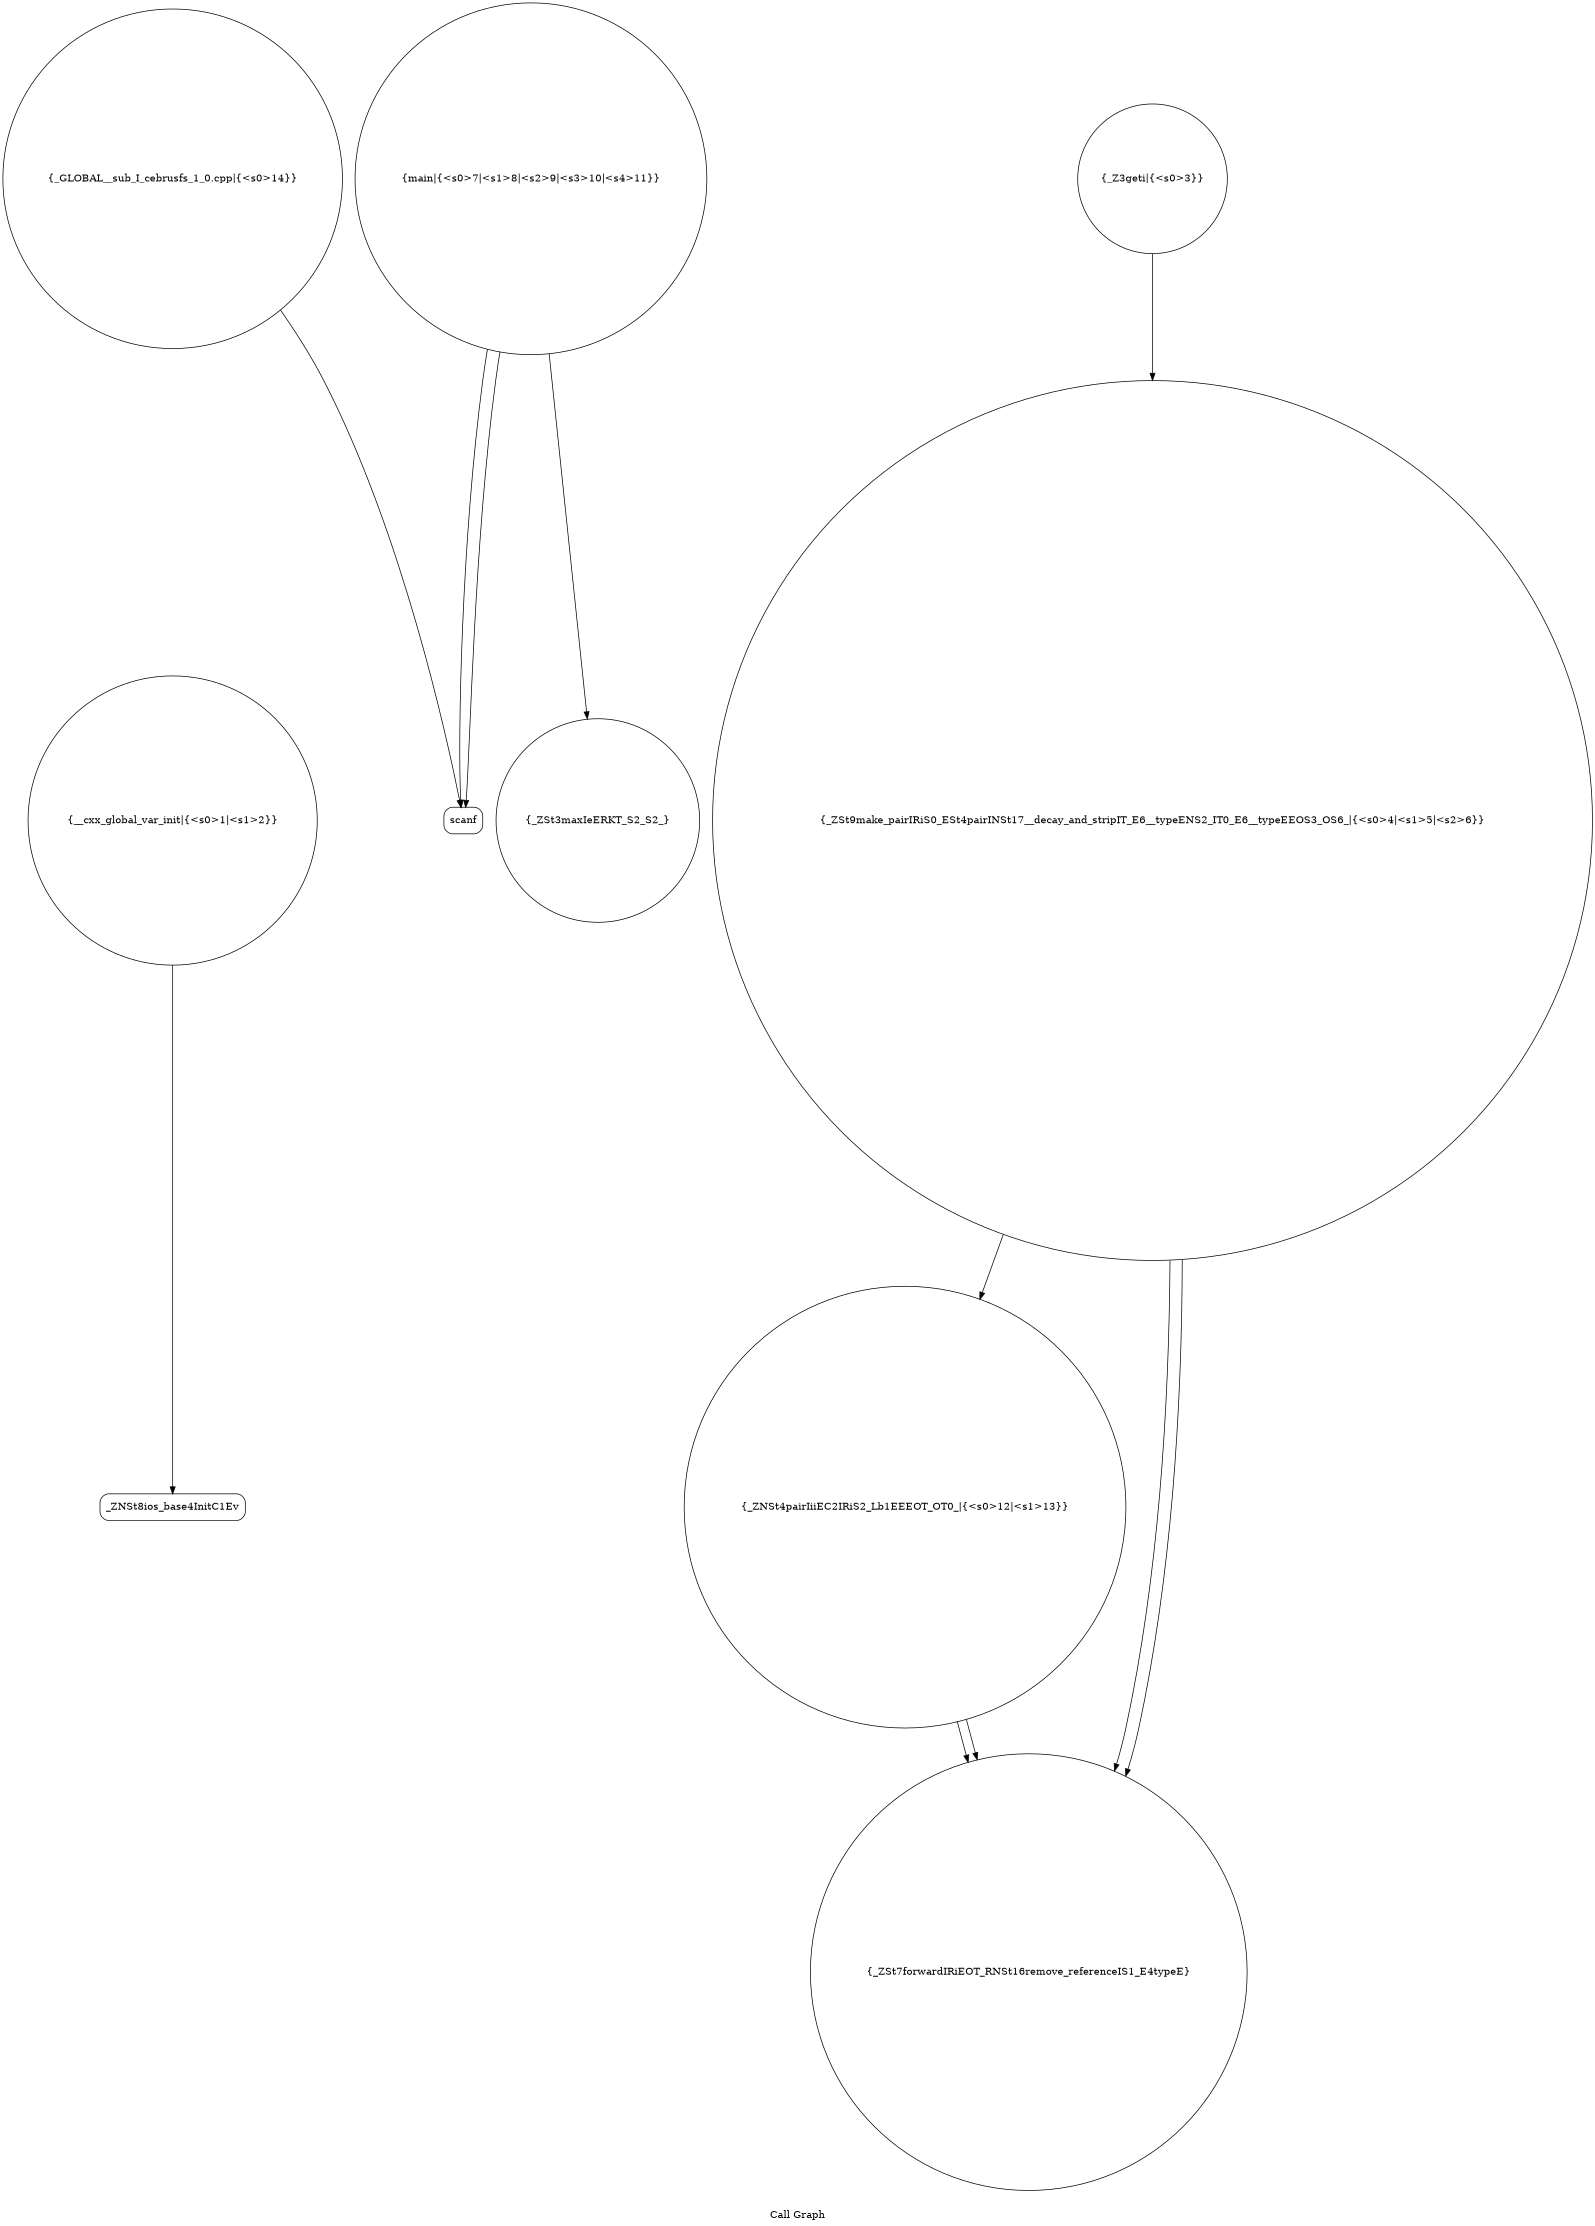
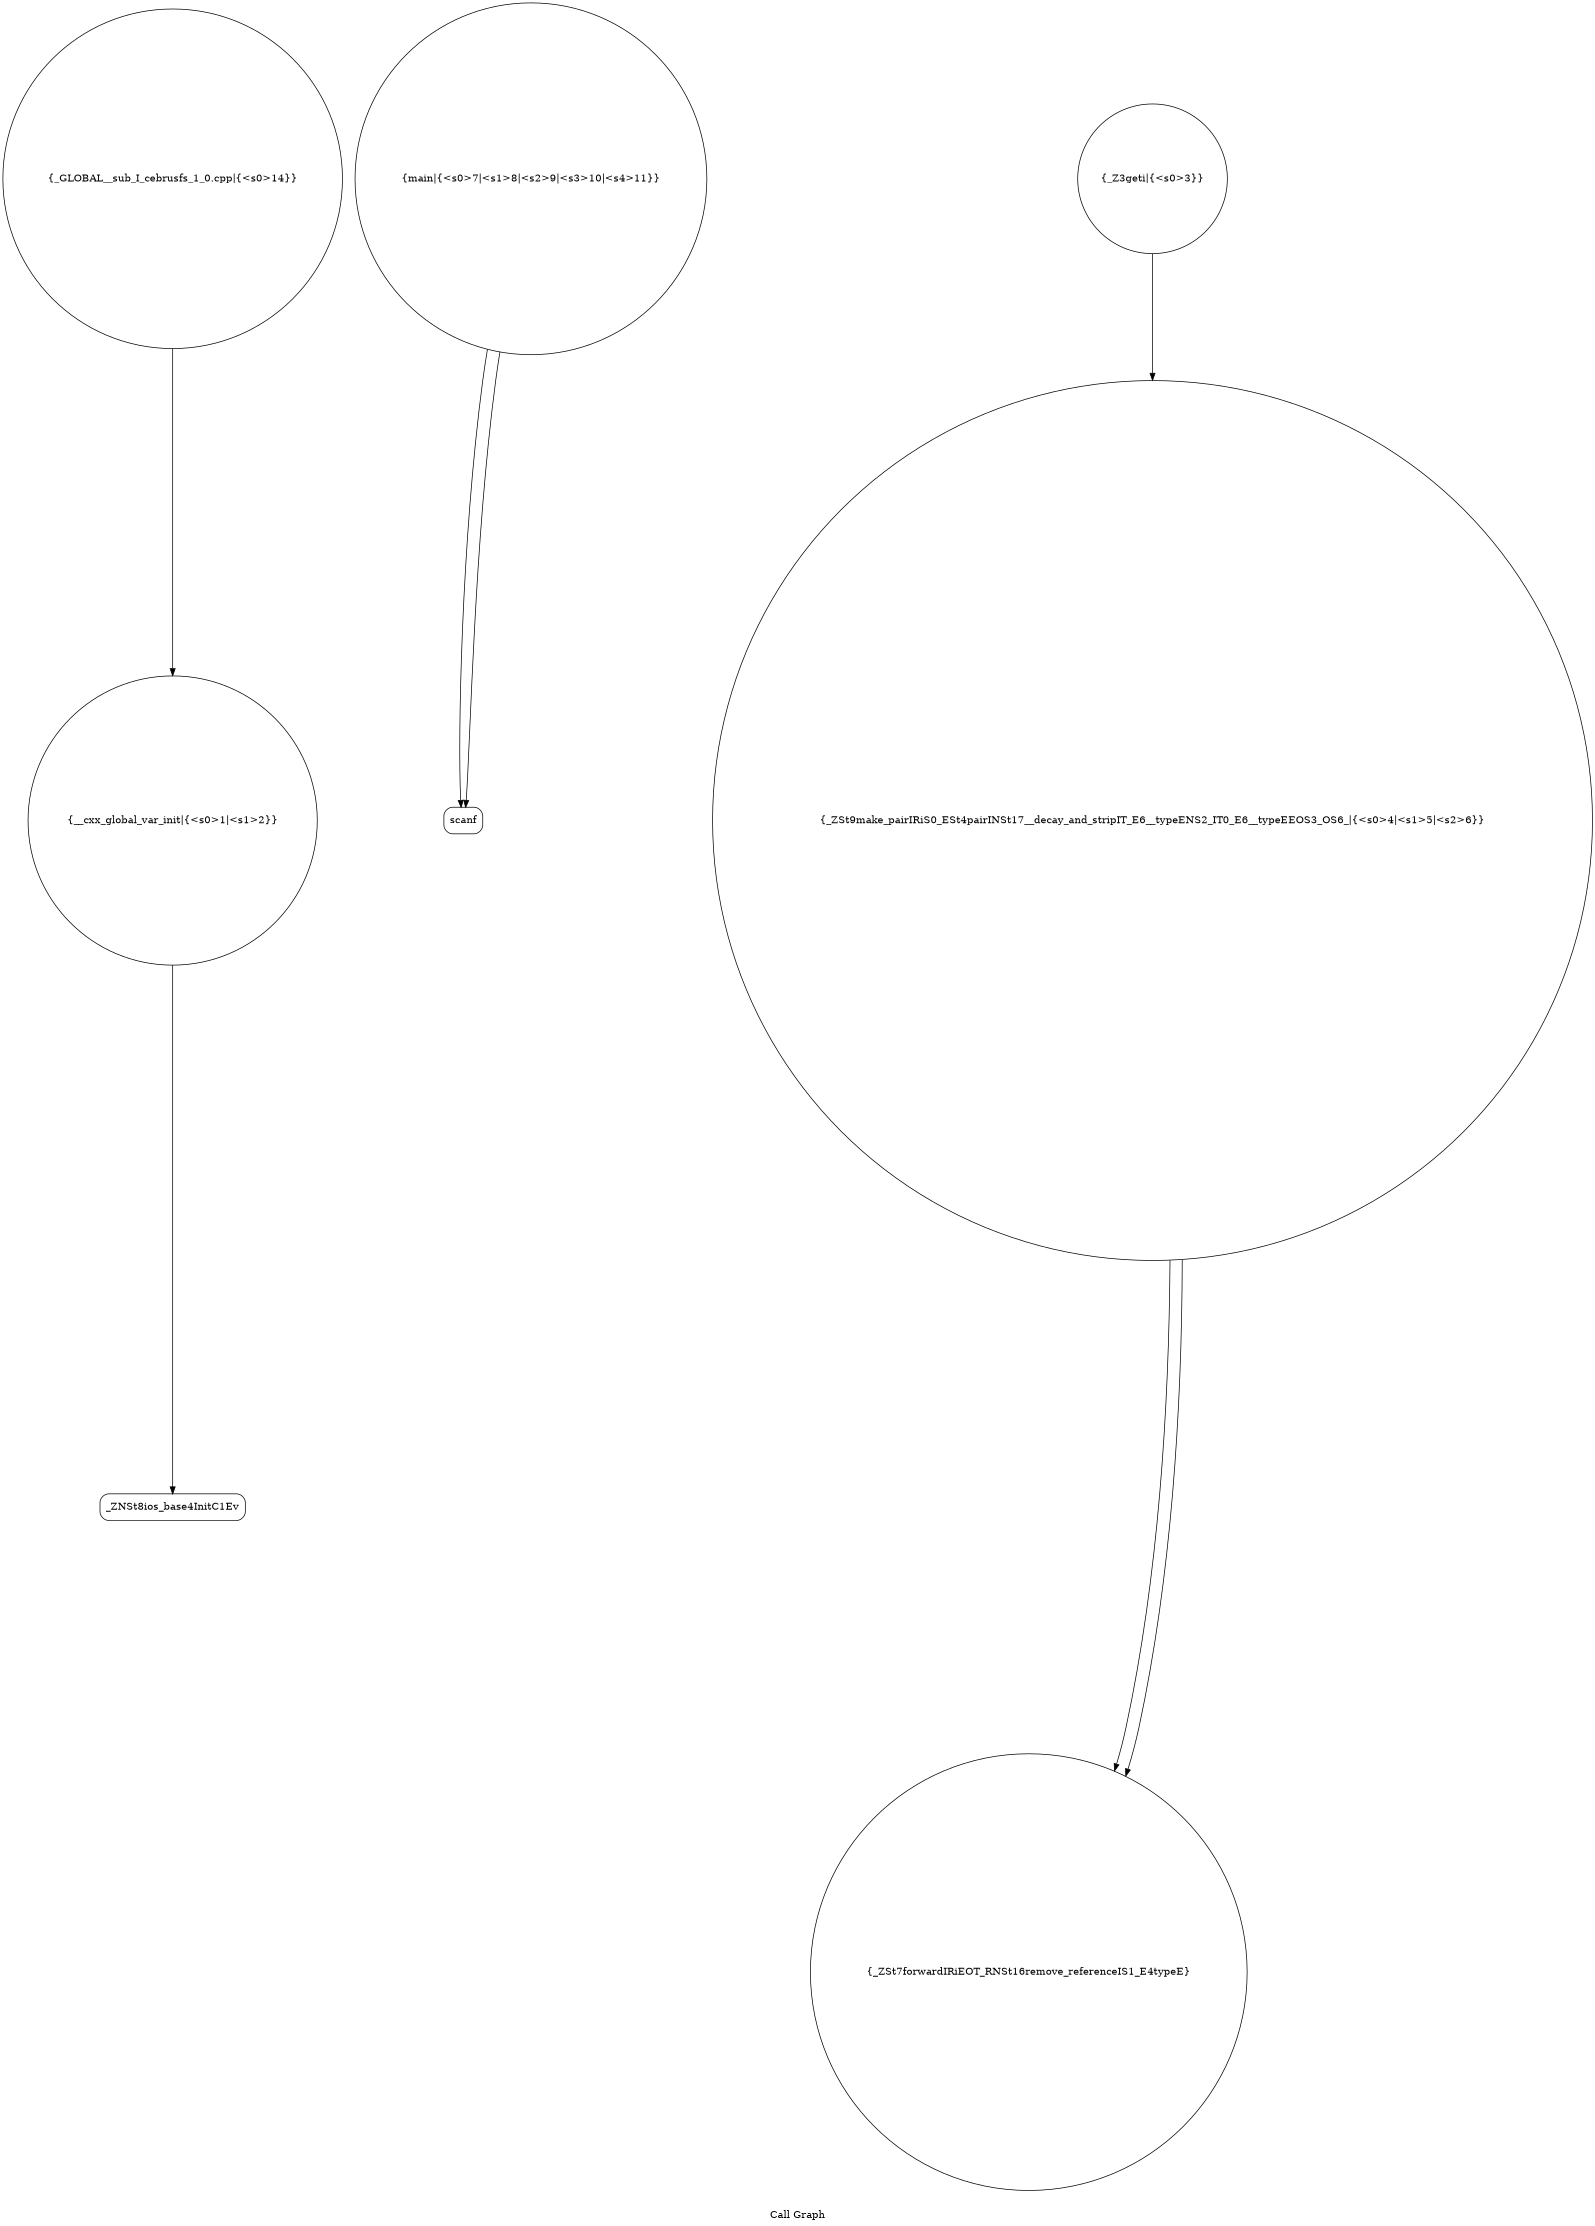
edge "{_GLOBAL__sub_I_cebrusfs_1_0.cpp|{<s0>14}}" -> "scanf": now "{_GLOBAL__sub_I_cebrusfs_1_0.cpp|{<s0>14}}" -> "{__cxx_global_var_init|{<s0>1|<s1>2}}"
node "{_ZSt3maxIeERKT_S2_S2_}": removed
node "{_ZNSt4pairIiiEC2IRiS2_Lb1EEEOT_OT0_|{<s0>12|<s1>13}}": removed
